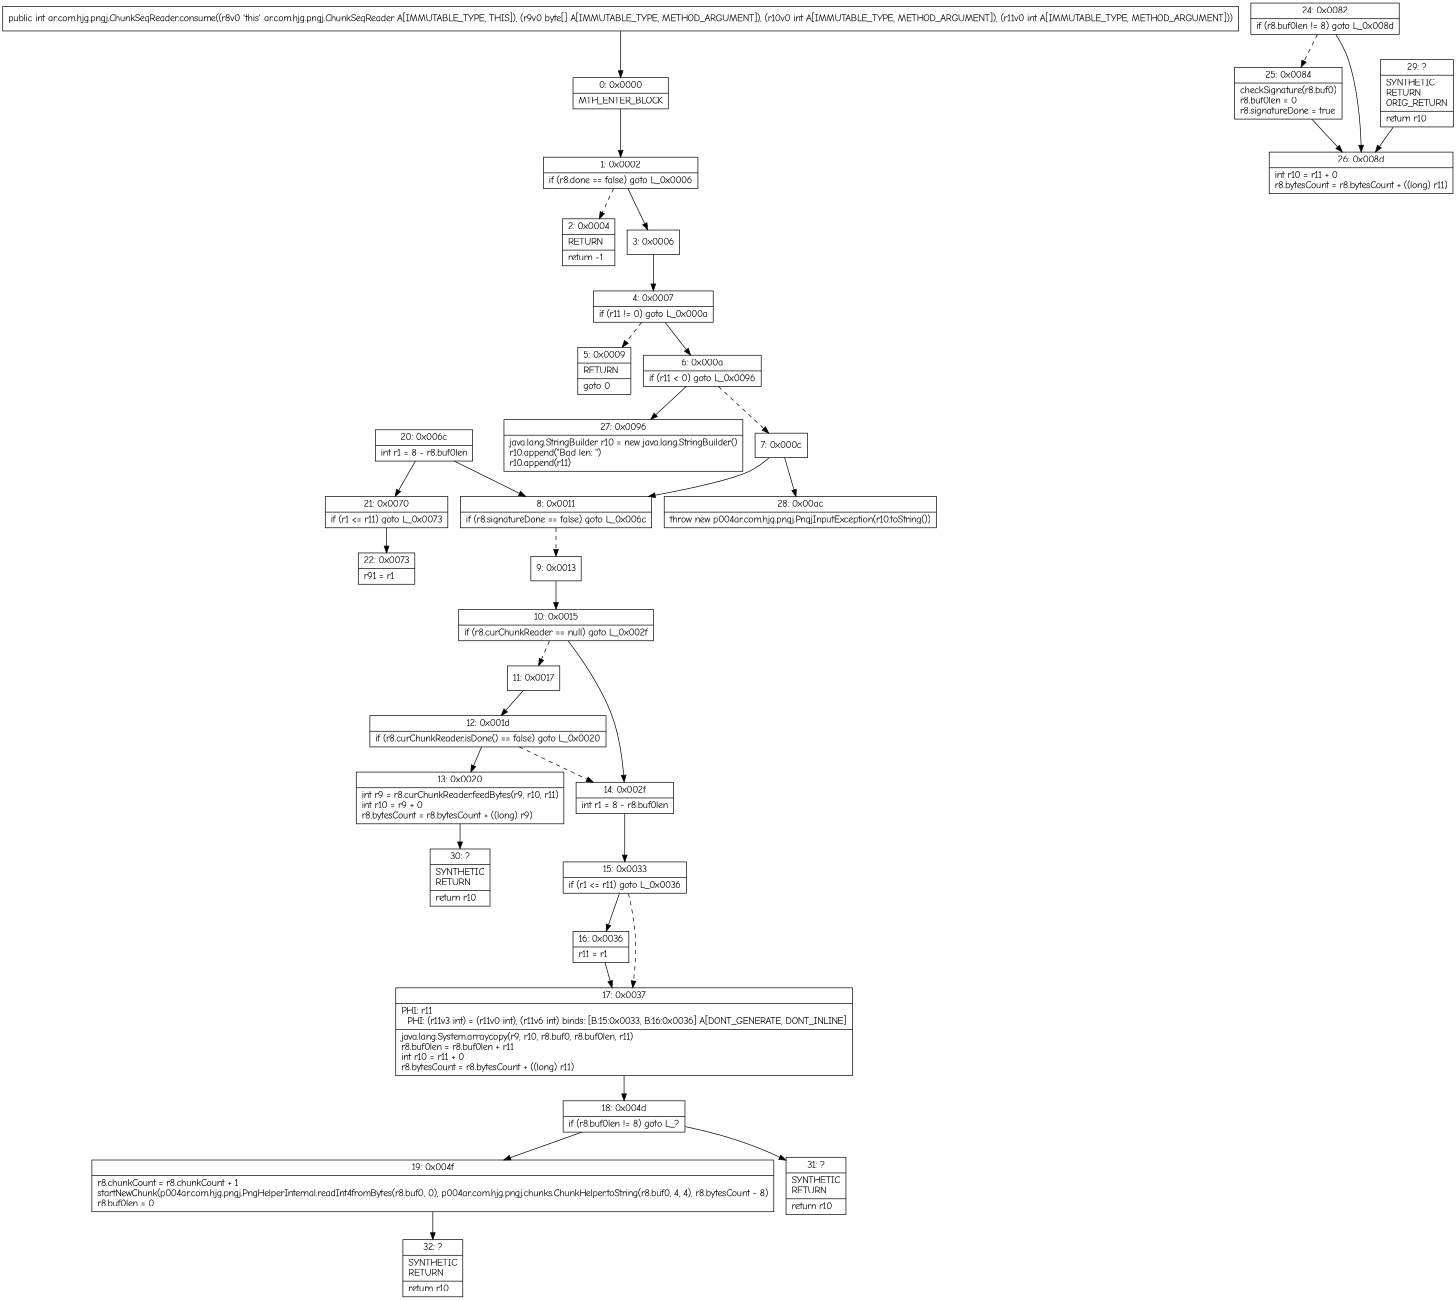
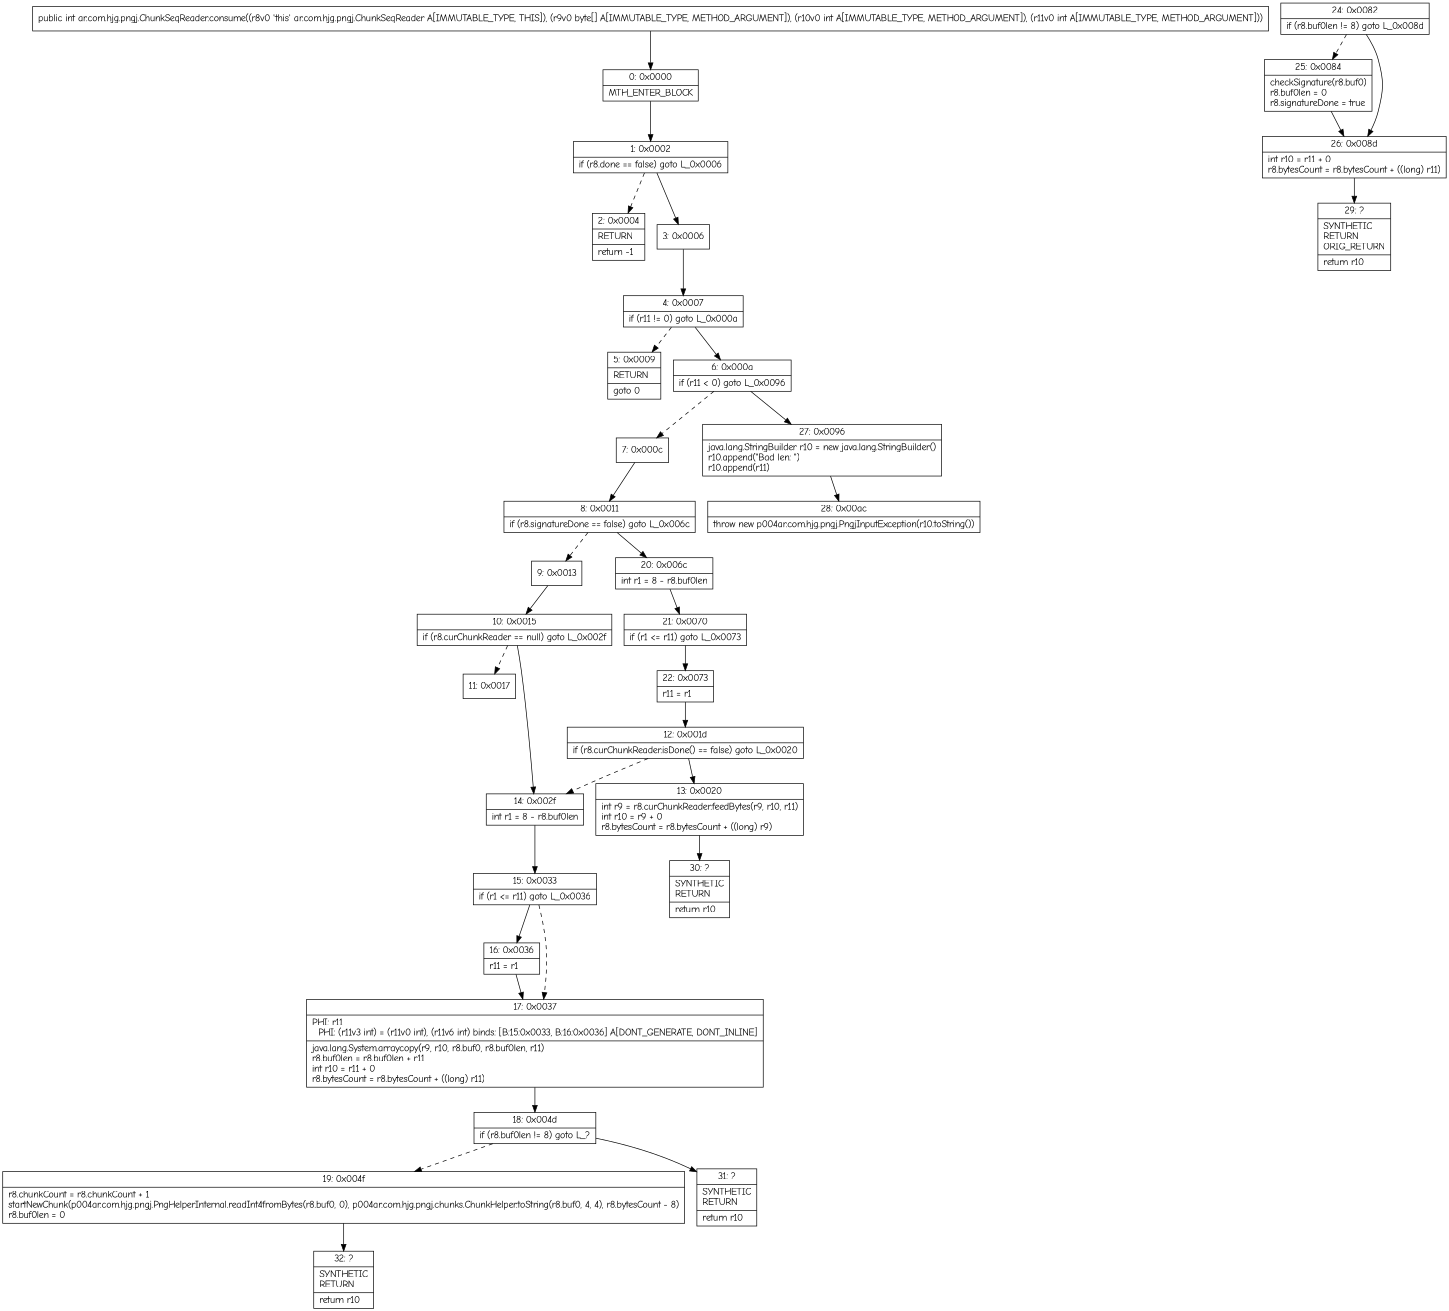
edge "29: ?" -> "26: 0x008d": reversed
edge "7: 0x000c" -> "28: 0x00ac": now "27: 0x0096" -> "28: 0x00ac"
edge "20: 0x006c" -> "8: 0x0011": reversed
node "22: 0x0073": text "r91 = r1" -> "r11 = r1"
edge "11: 0x0017" -> "12: 0x001d": now "22: 0x0073" -> "12: 0x001d"
edge "18: 0x004d" -> "19: 0x004f": style solid -> dashed
